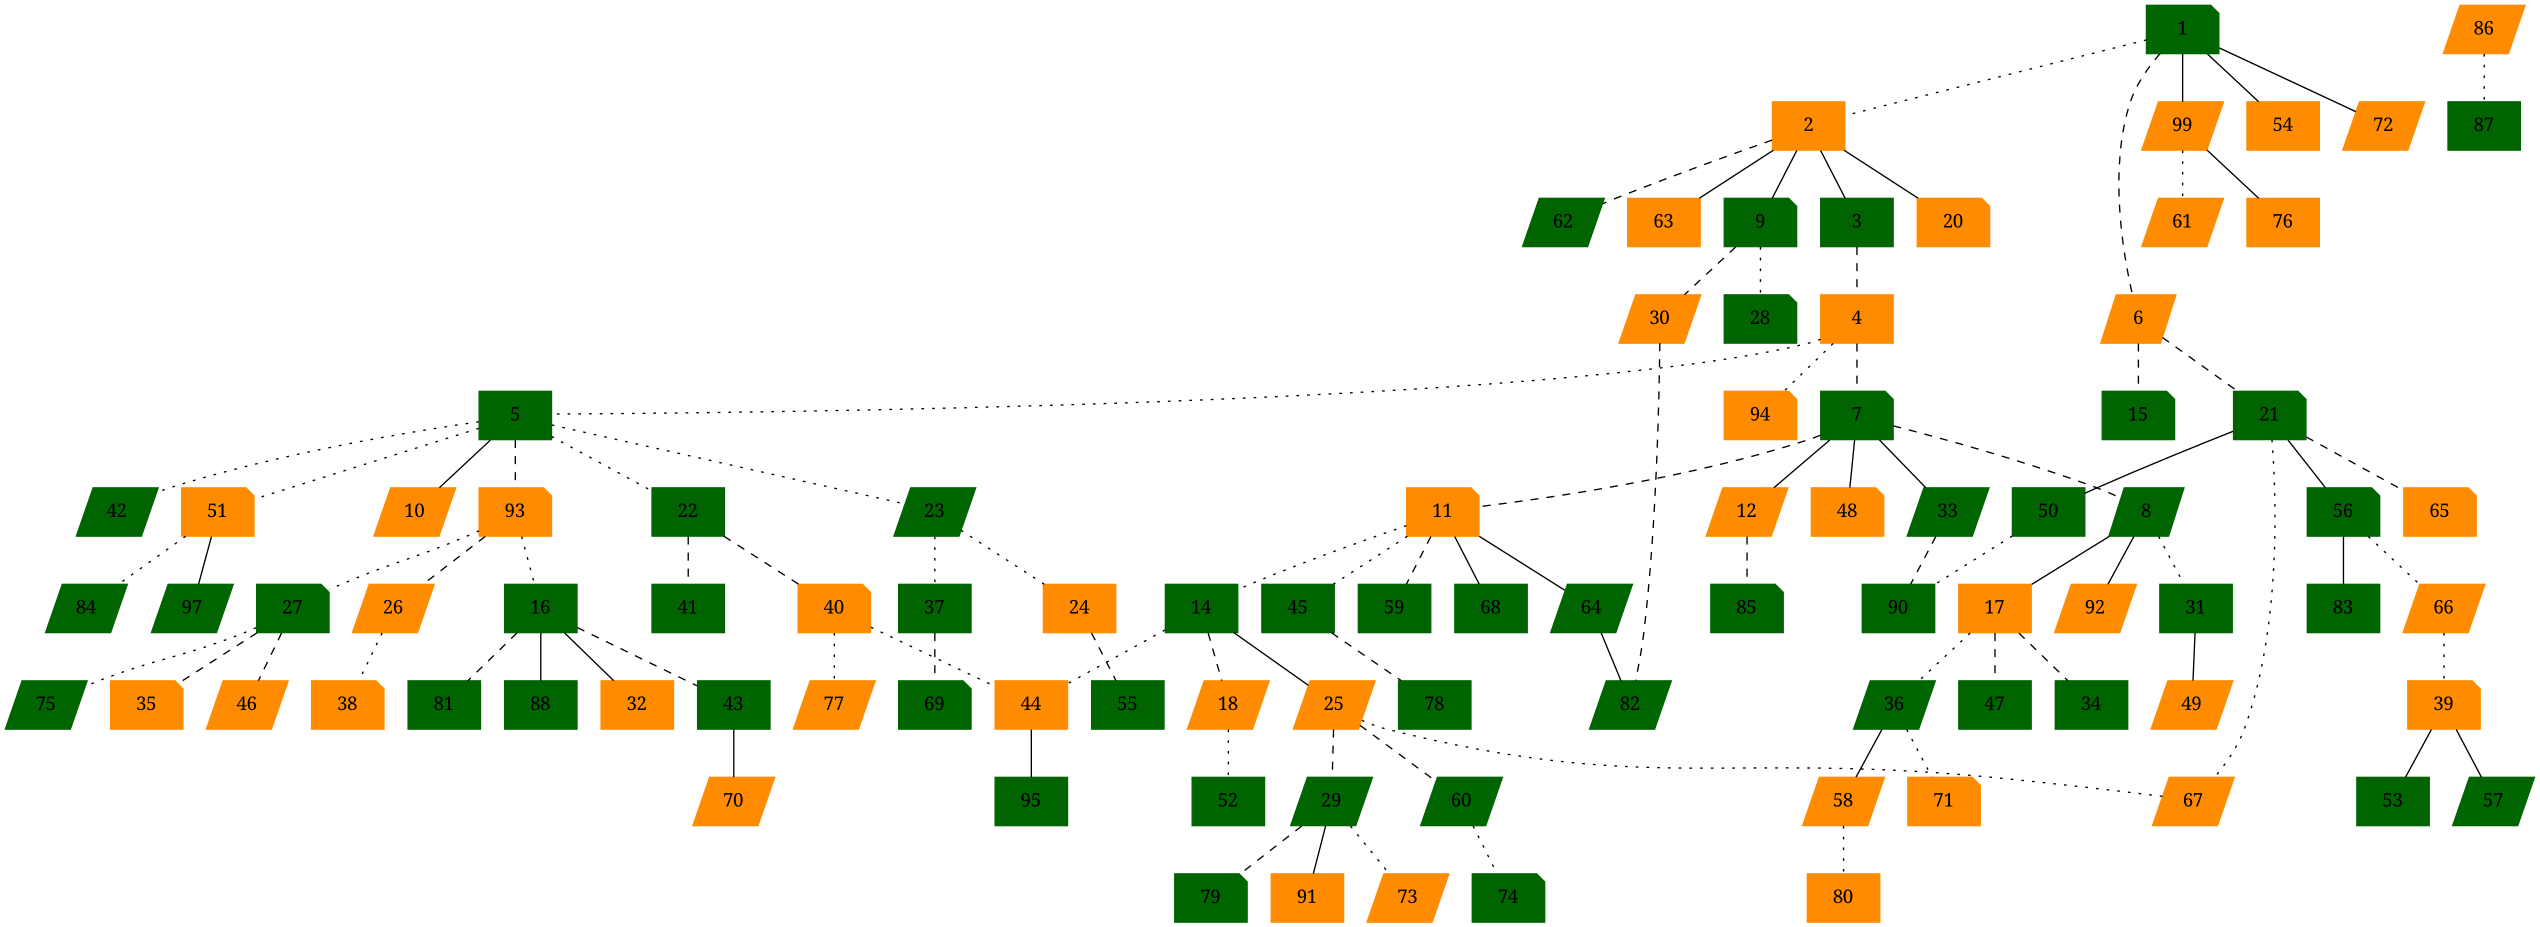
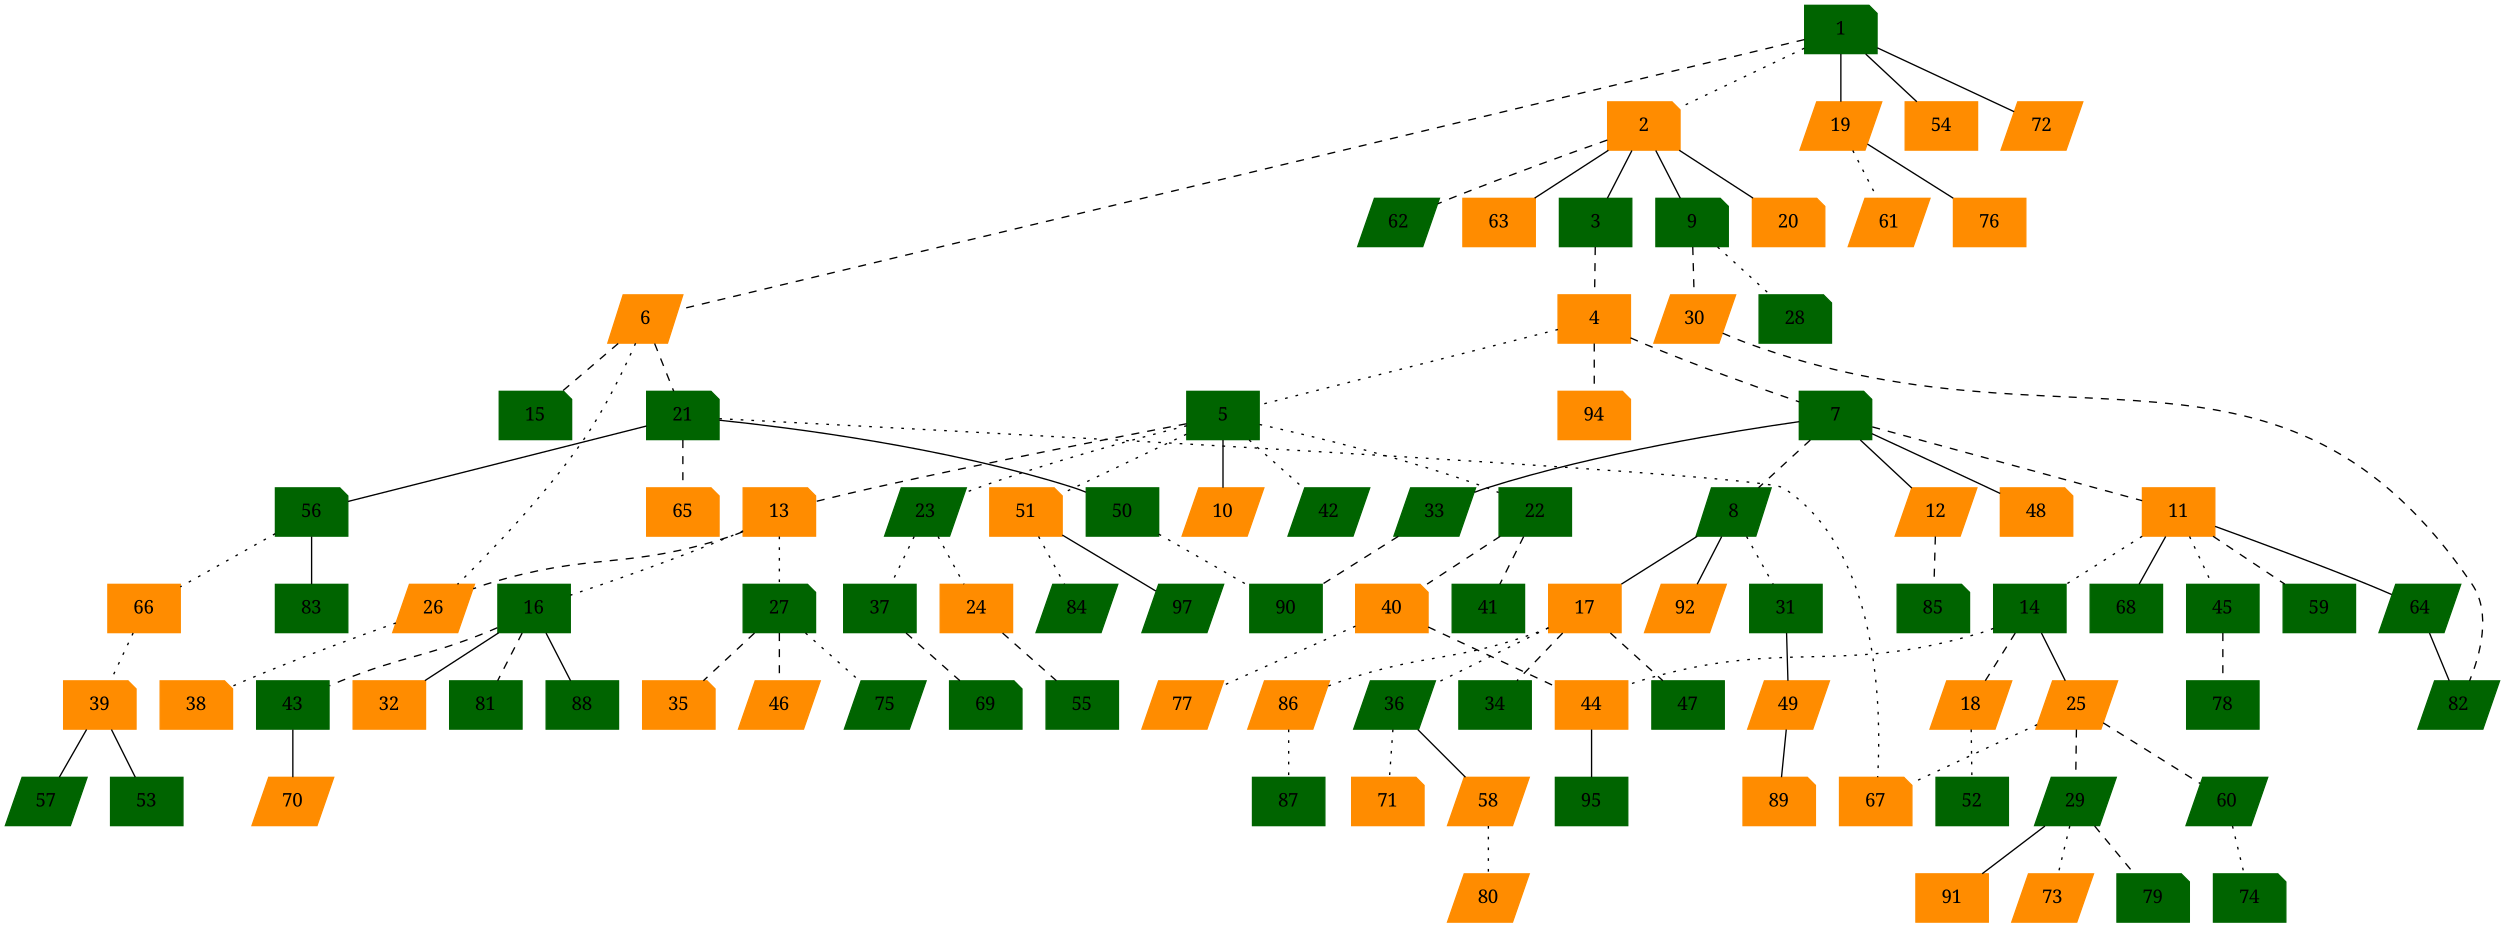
node "2": shape box -> note
node "99": label "99" -> "19"
edge "4" -- "94": style dotted -> dashed
edge "6" -- "26": added
node "93": label "93" -> "13"
node "11": shape note -> box
node "66": shape parallelogram -> box
edge "40" -- "44": style dotted -> dashed
edge "17" -- "86": added
node "89": added
node "67": shape parallelogram -> note
node "80": shape box -> parallelogram
